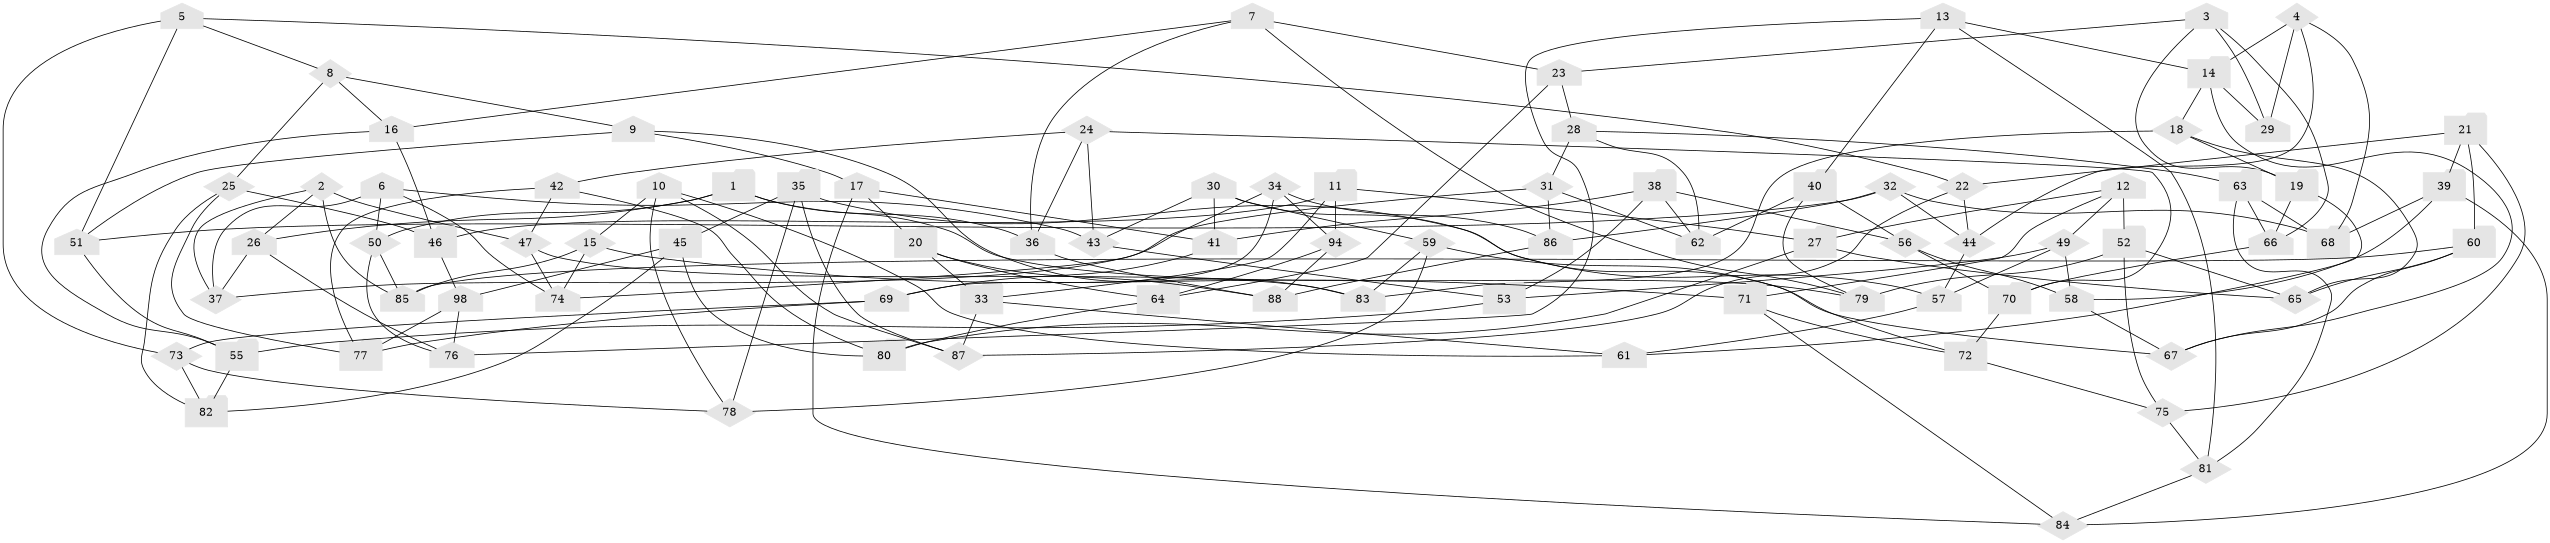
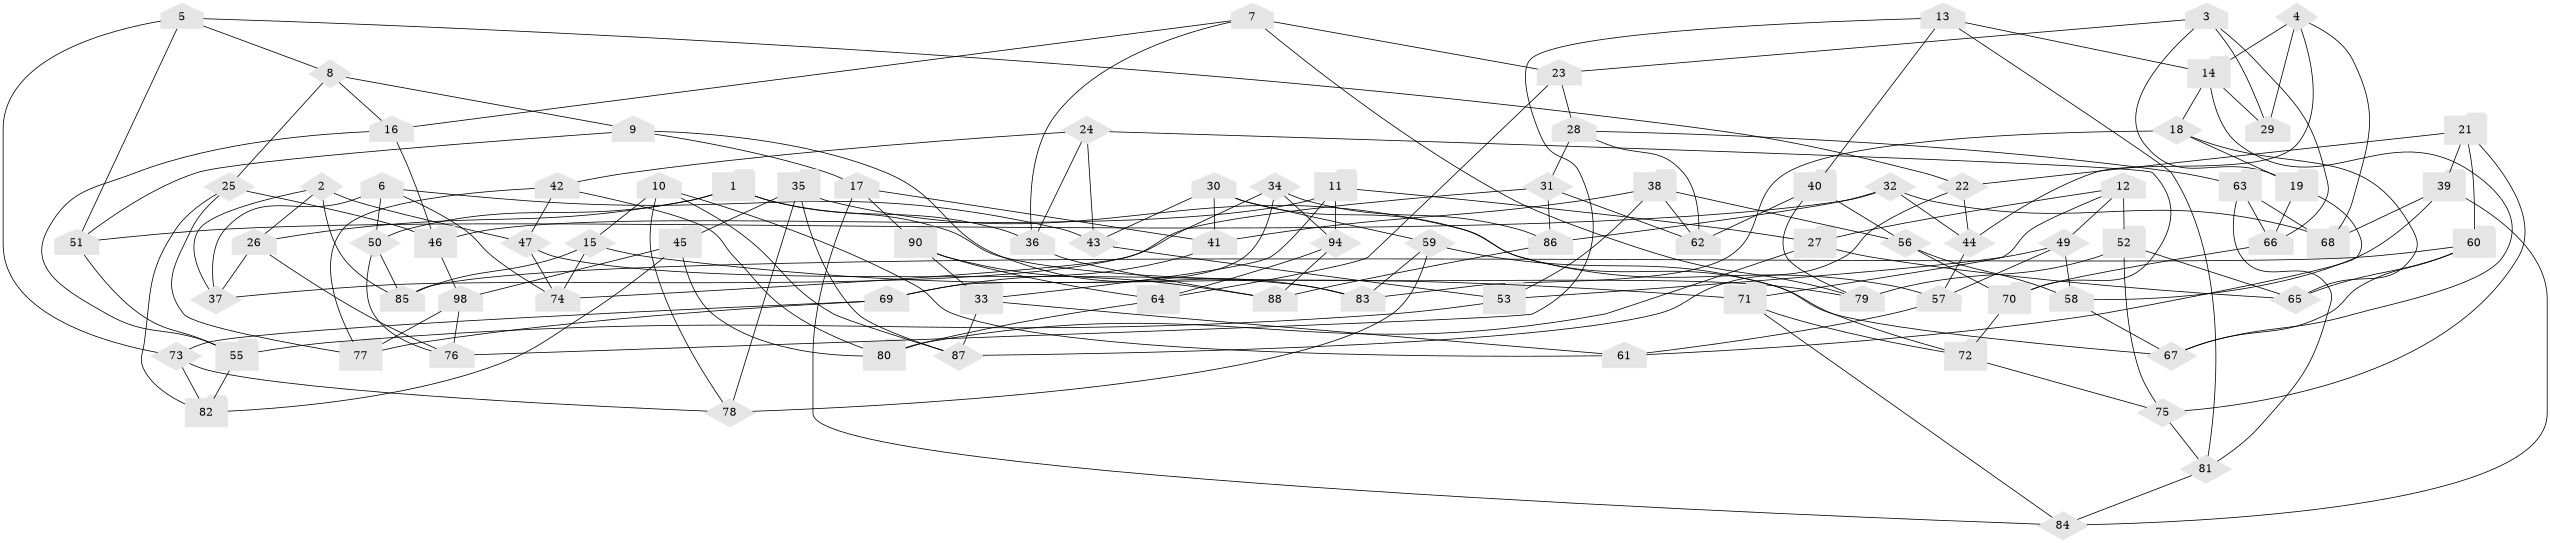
node "20": label "20" -> "90"
